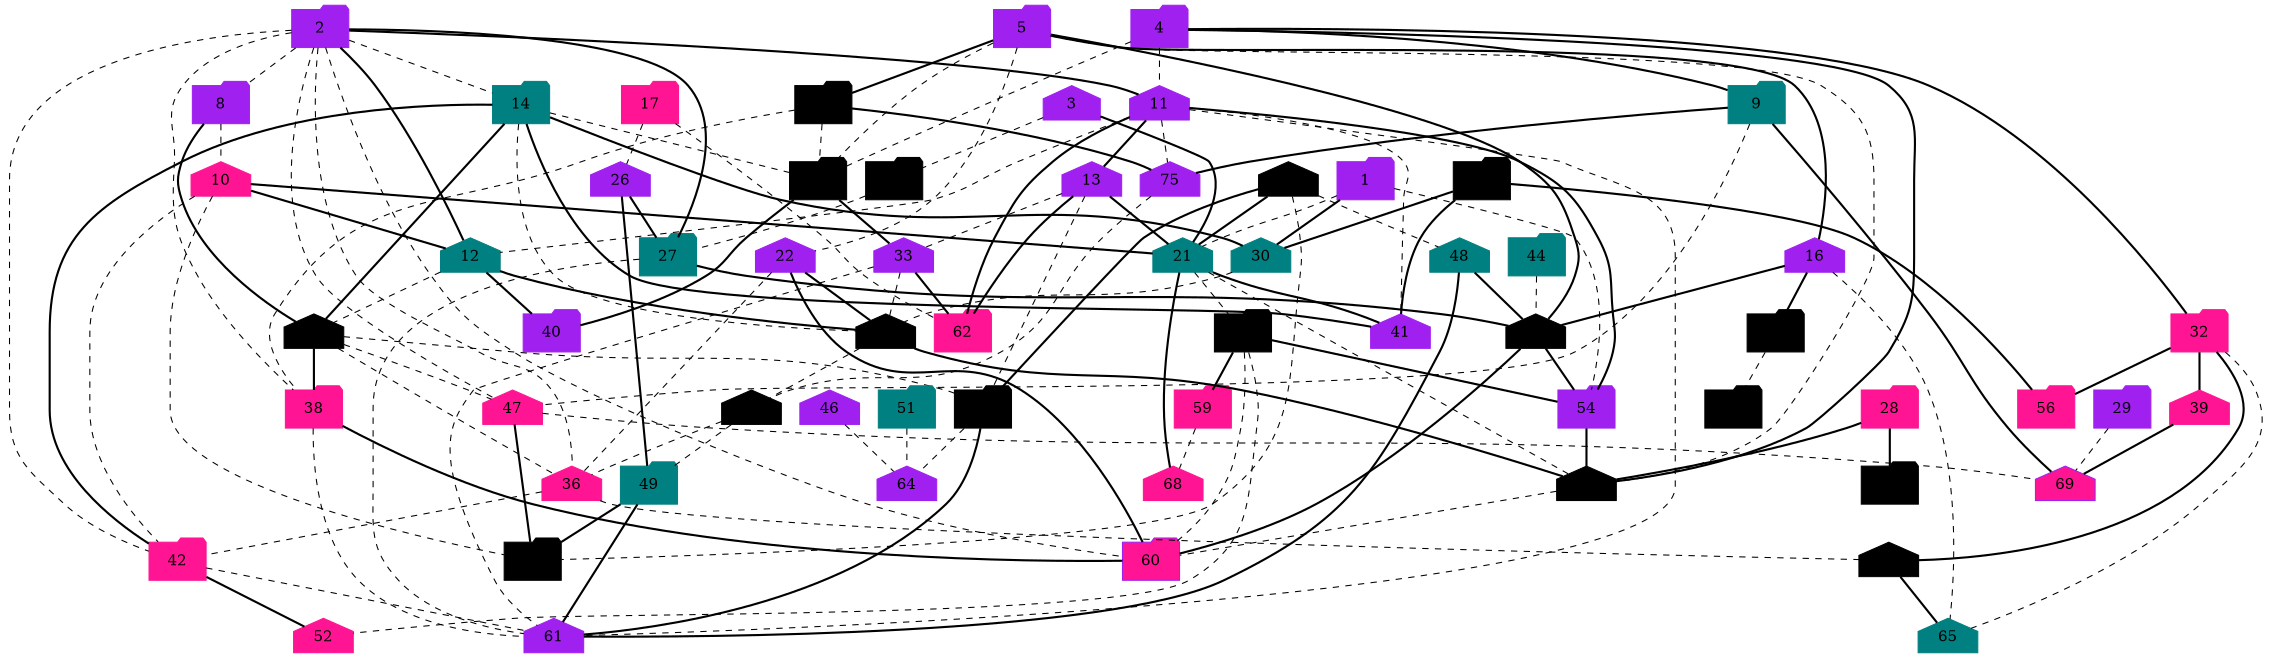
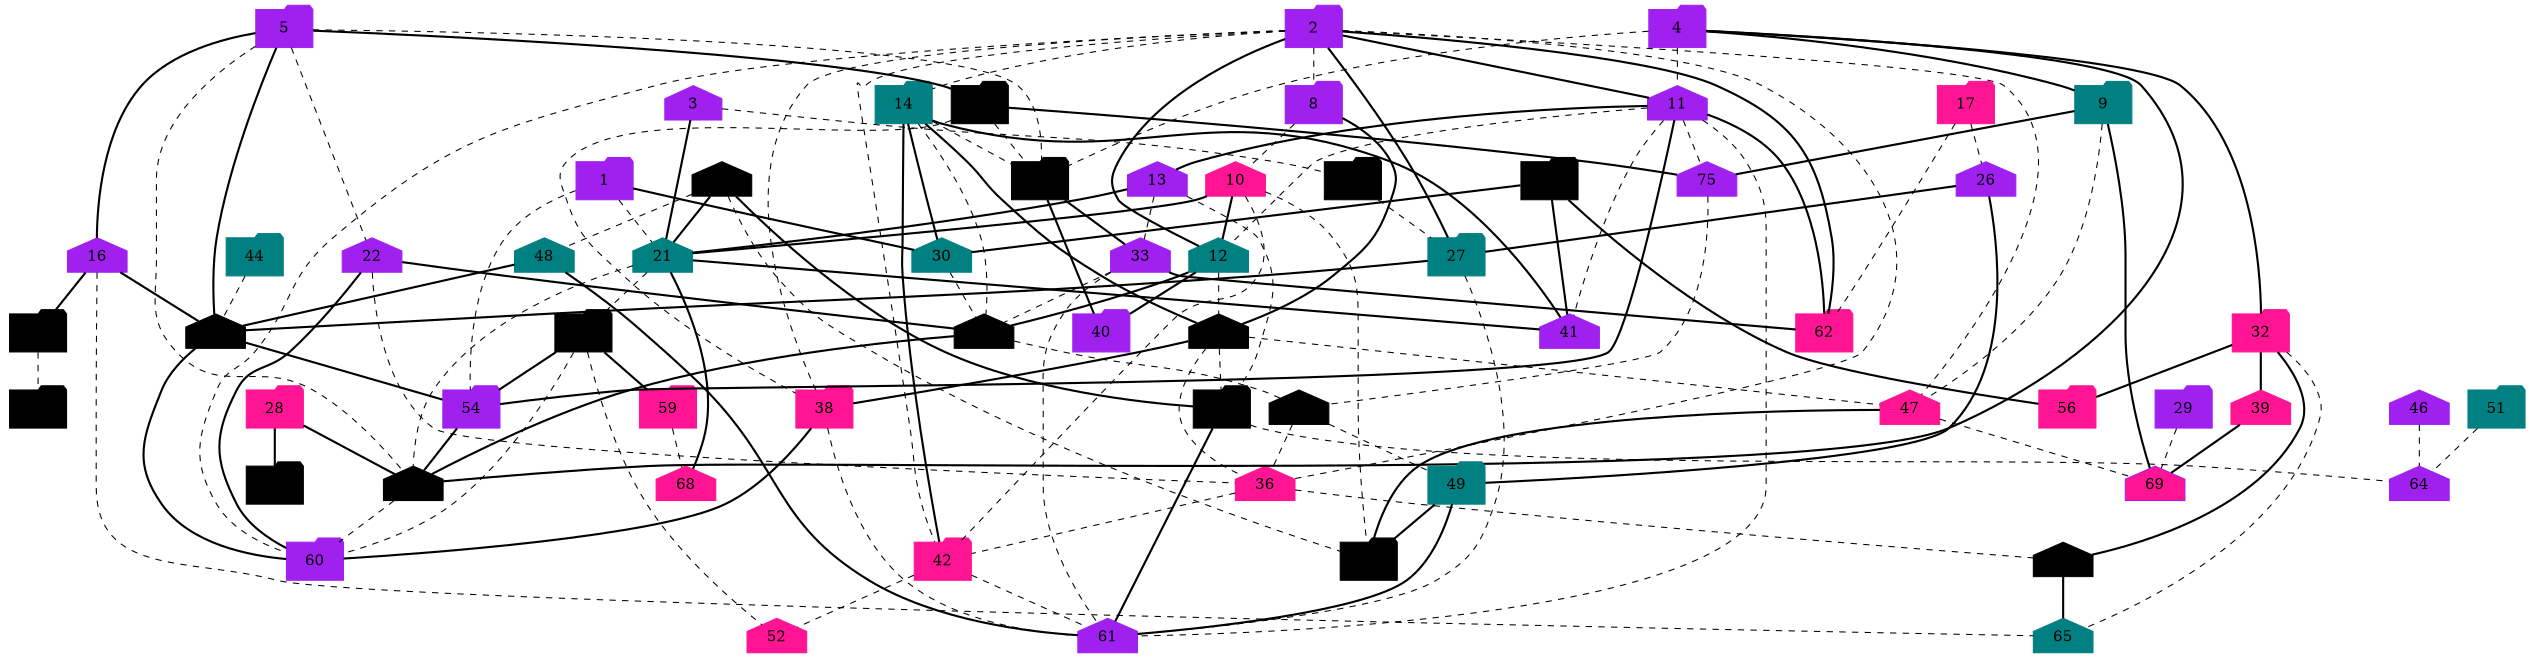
edge "13" -- "62": now "2" -- "62"
node "60": fillcolor deeppink -> purple
edge "42" -- "52": style bold -> dashed
